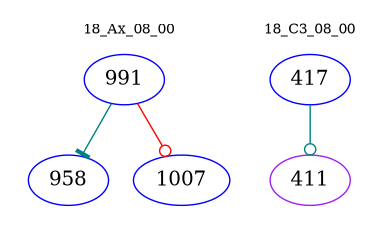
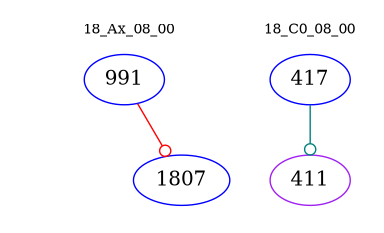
cluster "18_C3_08_00": label "18_C3_08_00" -> "18_C0_08_00"
node "958": removed
node "1007": label "1007" -> "1807"
